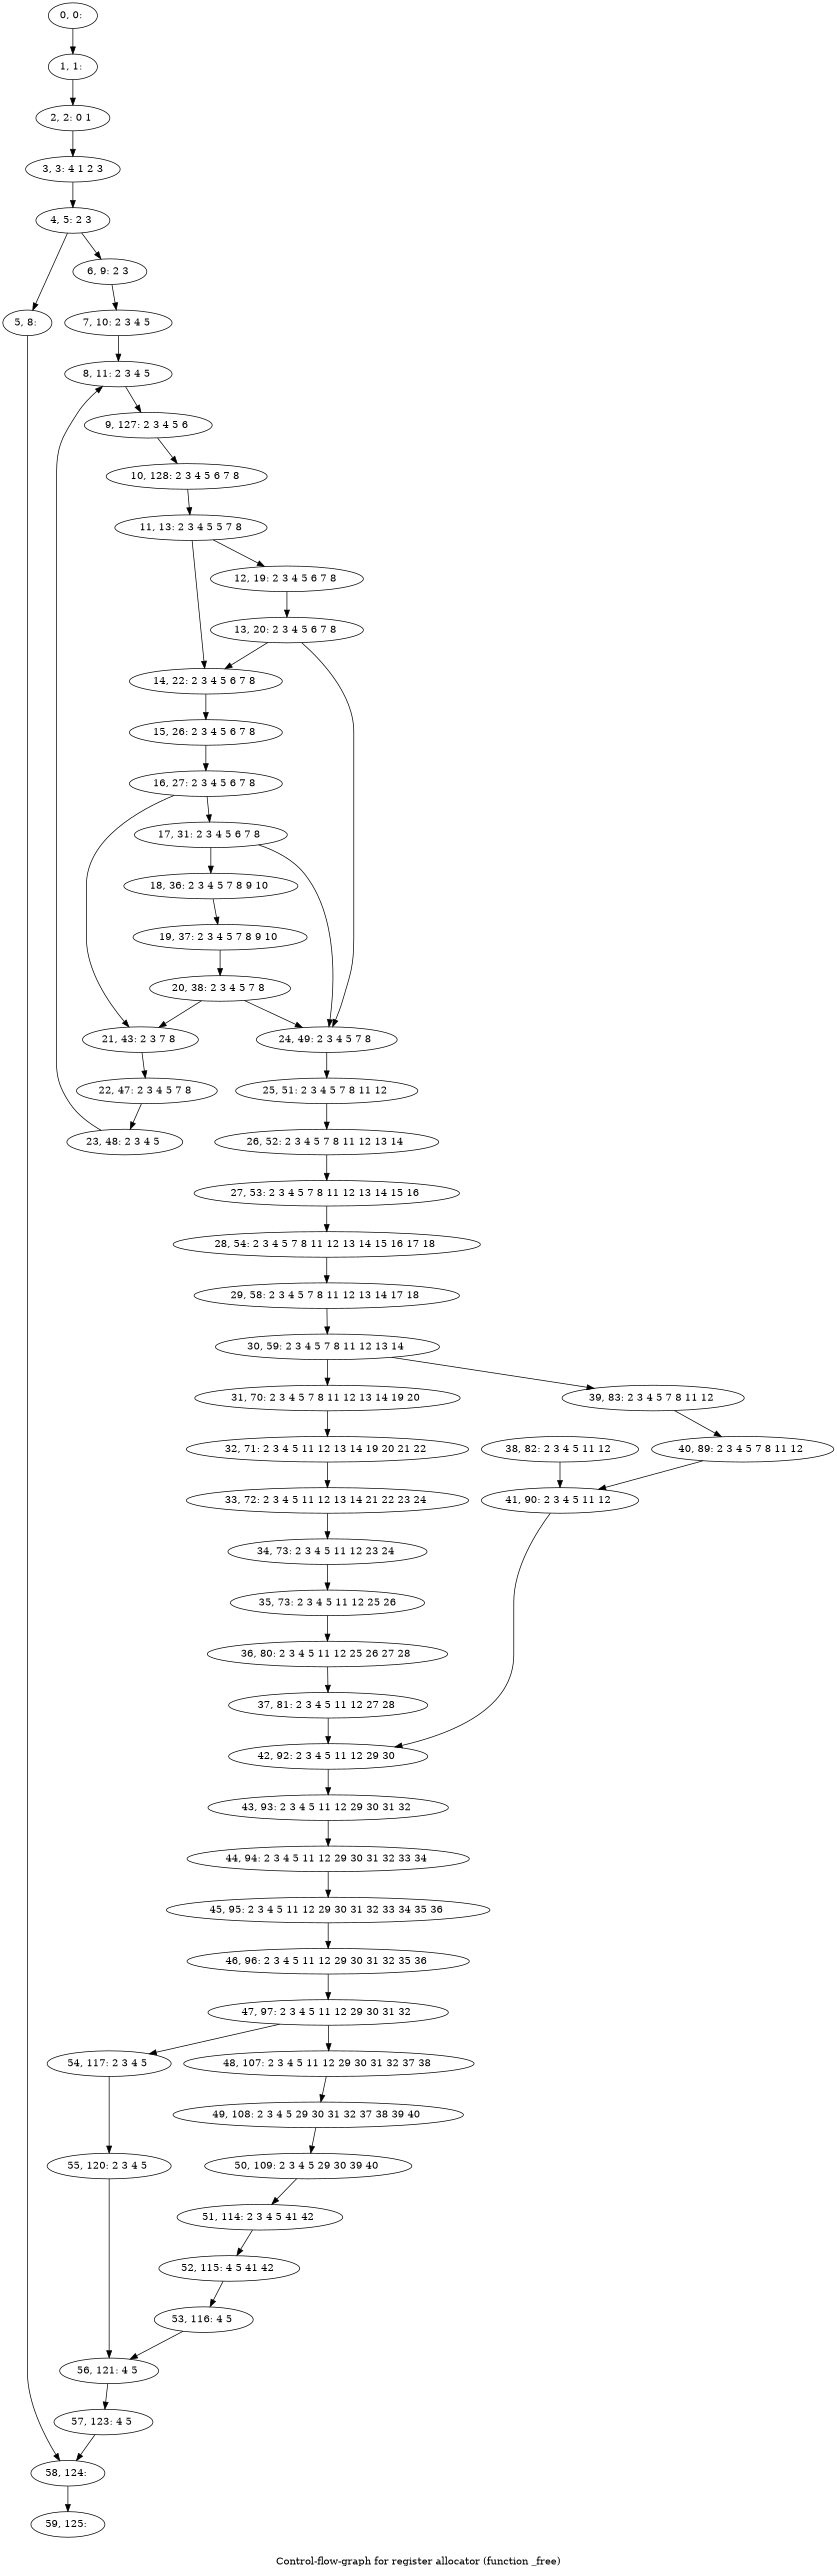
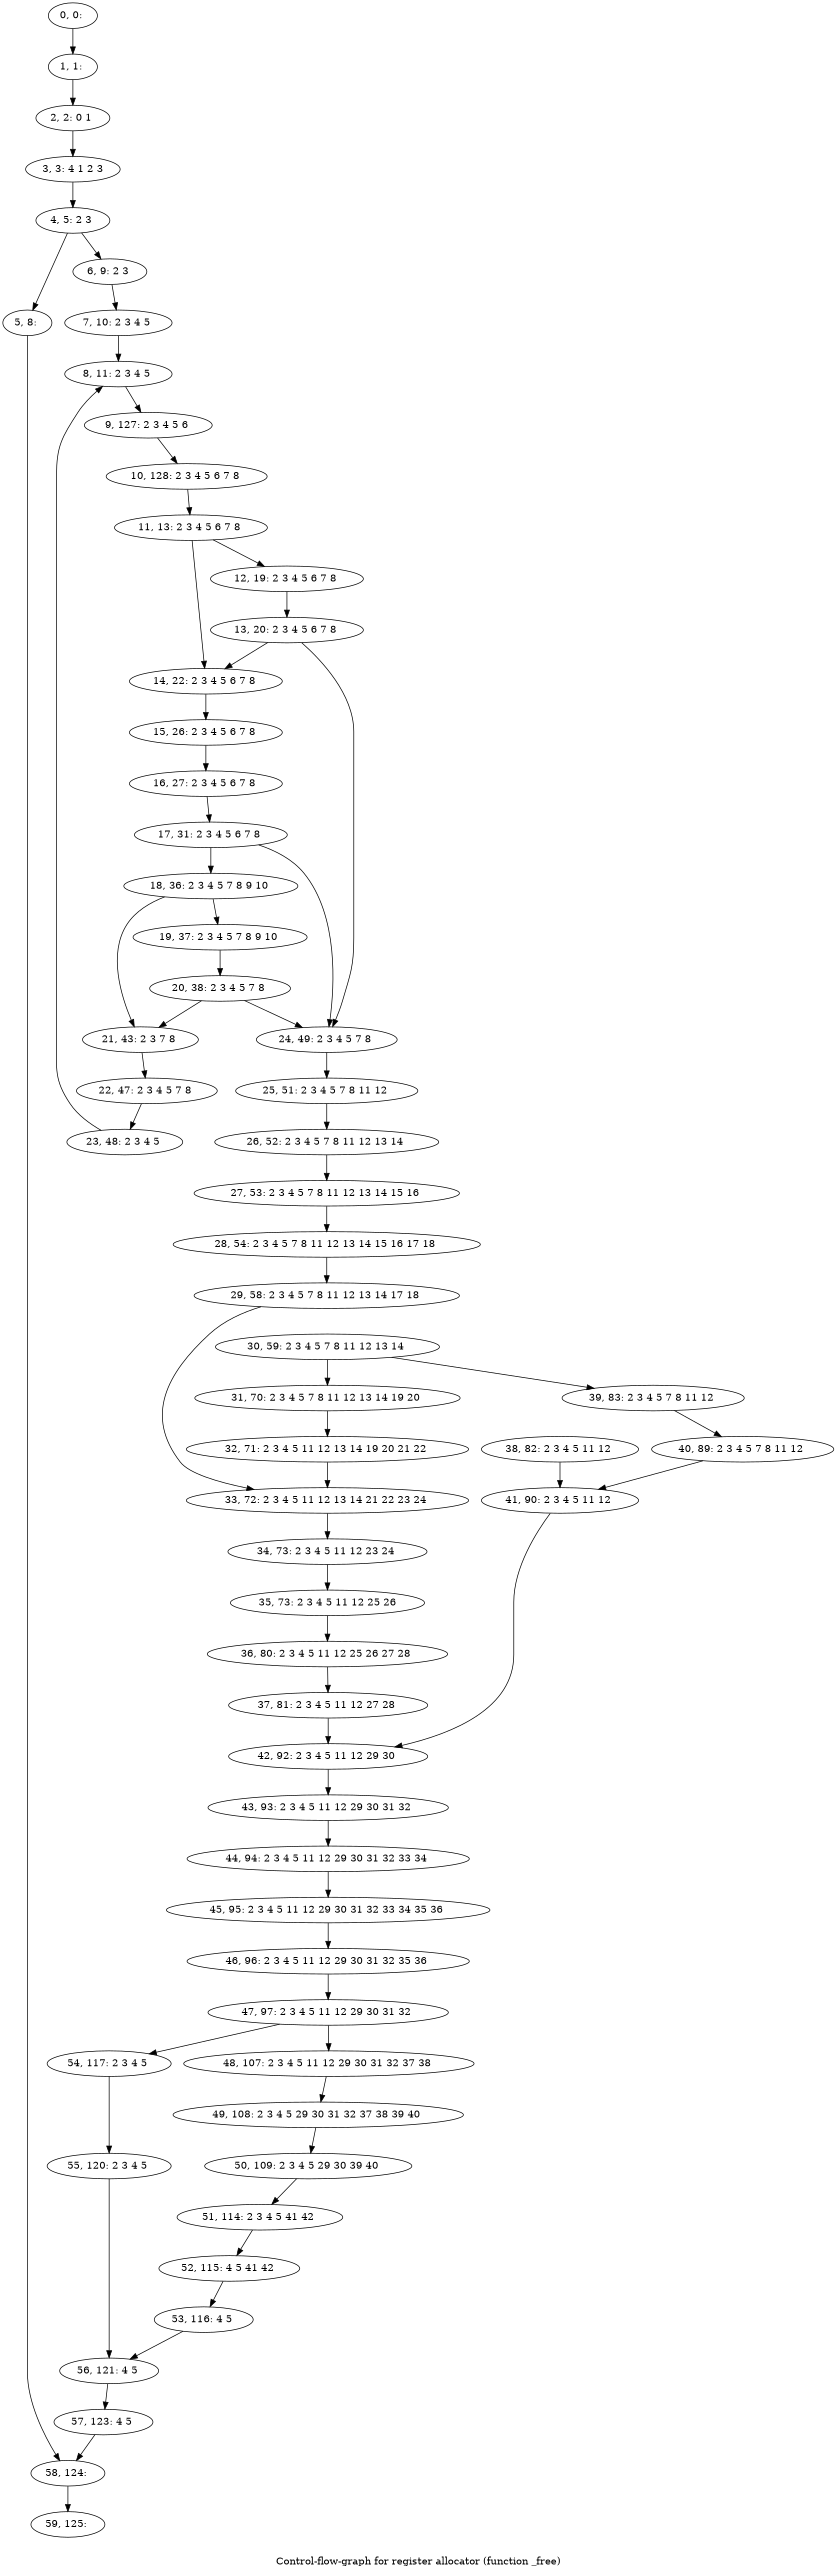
node "11, 13: 2 3 4 5 5 7 8": label "11, 13: 2 3 4 5 5 7 8" -> "11, 13: 2 3 4 5 6 7 8"
edge "16, 27: 2 3 4 5 6 7 8" -> "21, 43: 2 3 7 8": now "18, 36: 2 3 4 5 7 8 9 10" -> "21, 43: 2 3 7 8"
edge "29, 58: 2 3 4 5 7 8 11 12 13 14 17 18" -> "30, 59: 2 3 4 5 7 8 11 12 13 14": now "29, 58: 2 3 4 5 7 8 11 12 13 14 17 18" -> "33, 72: 2 3 4 5 11 12 13 14 21 22 23 24"
